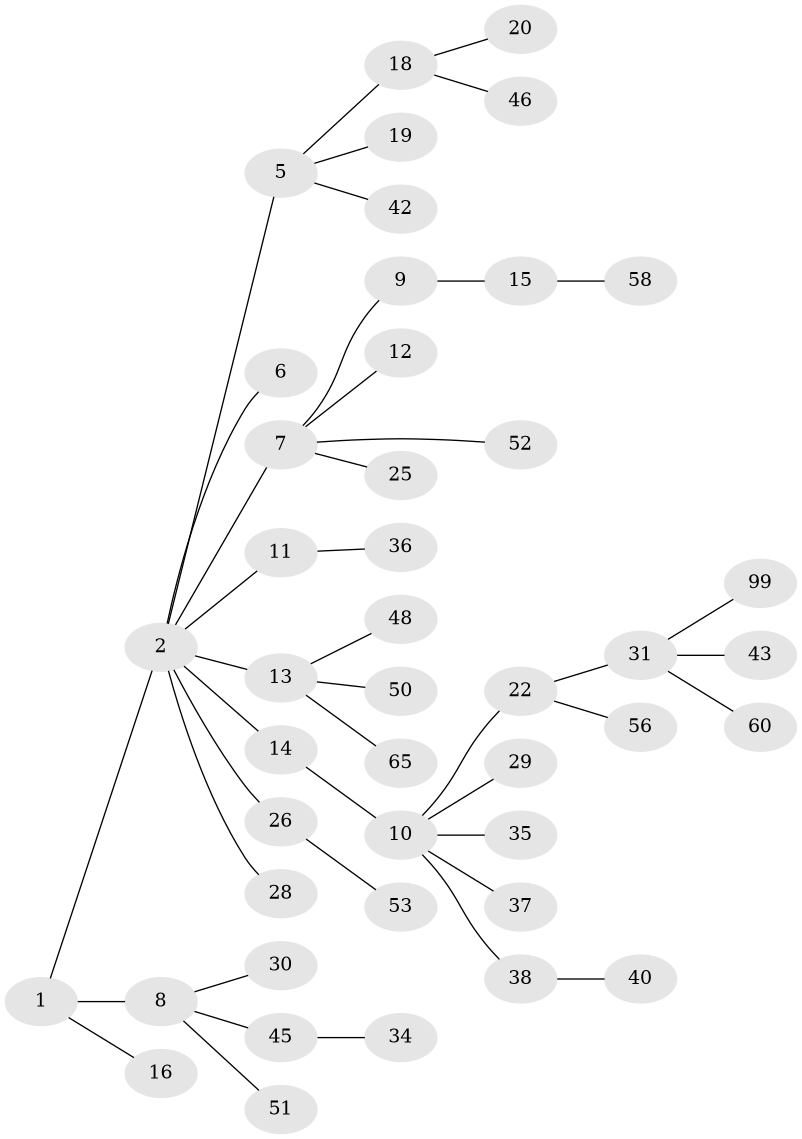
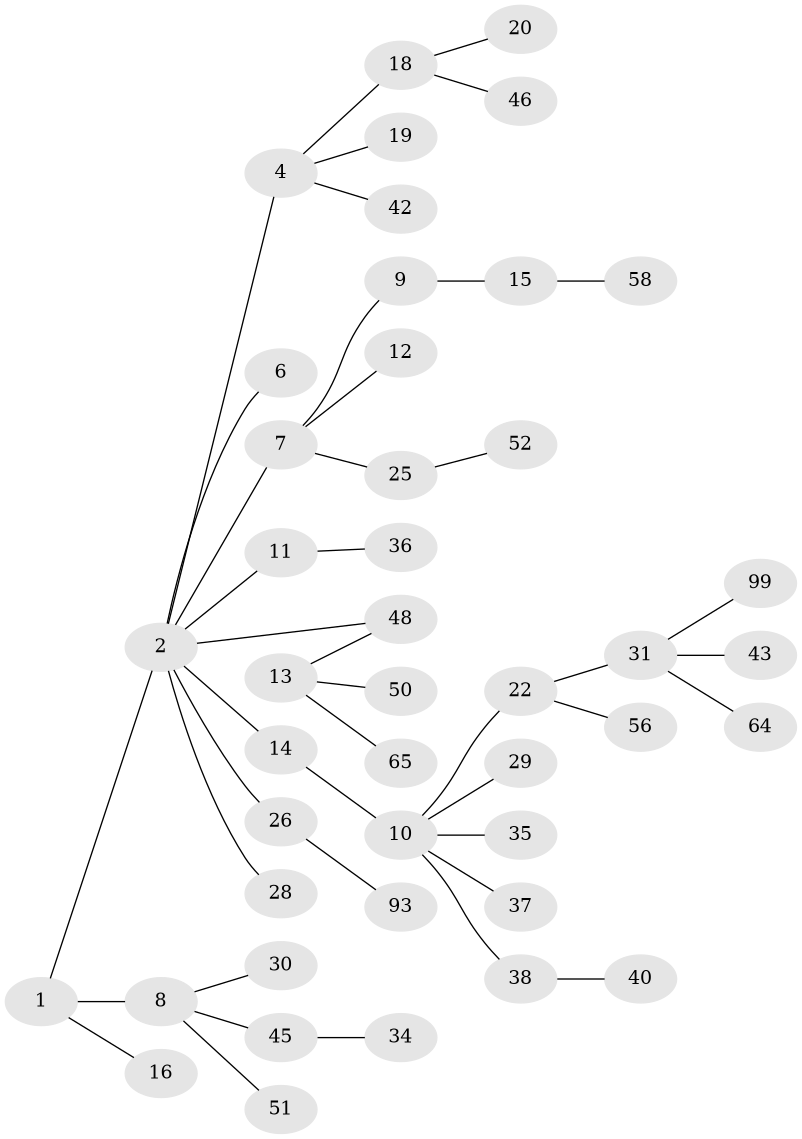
node "5": label "5" -> "4"
edge "7" -- "52": now "25" -- "52"
edge "2" -- "13": now "2" -- "48"
node "60": label "60" -> "64"
node "53": label "53" -> "93"
